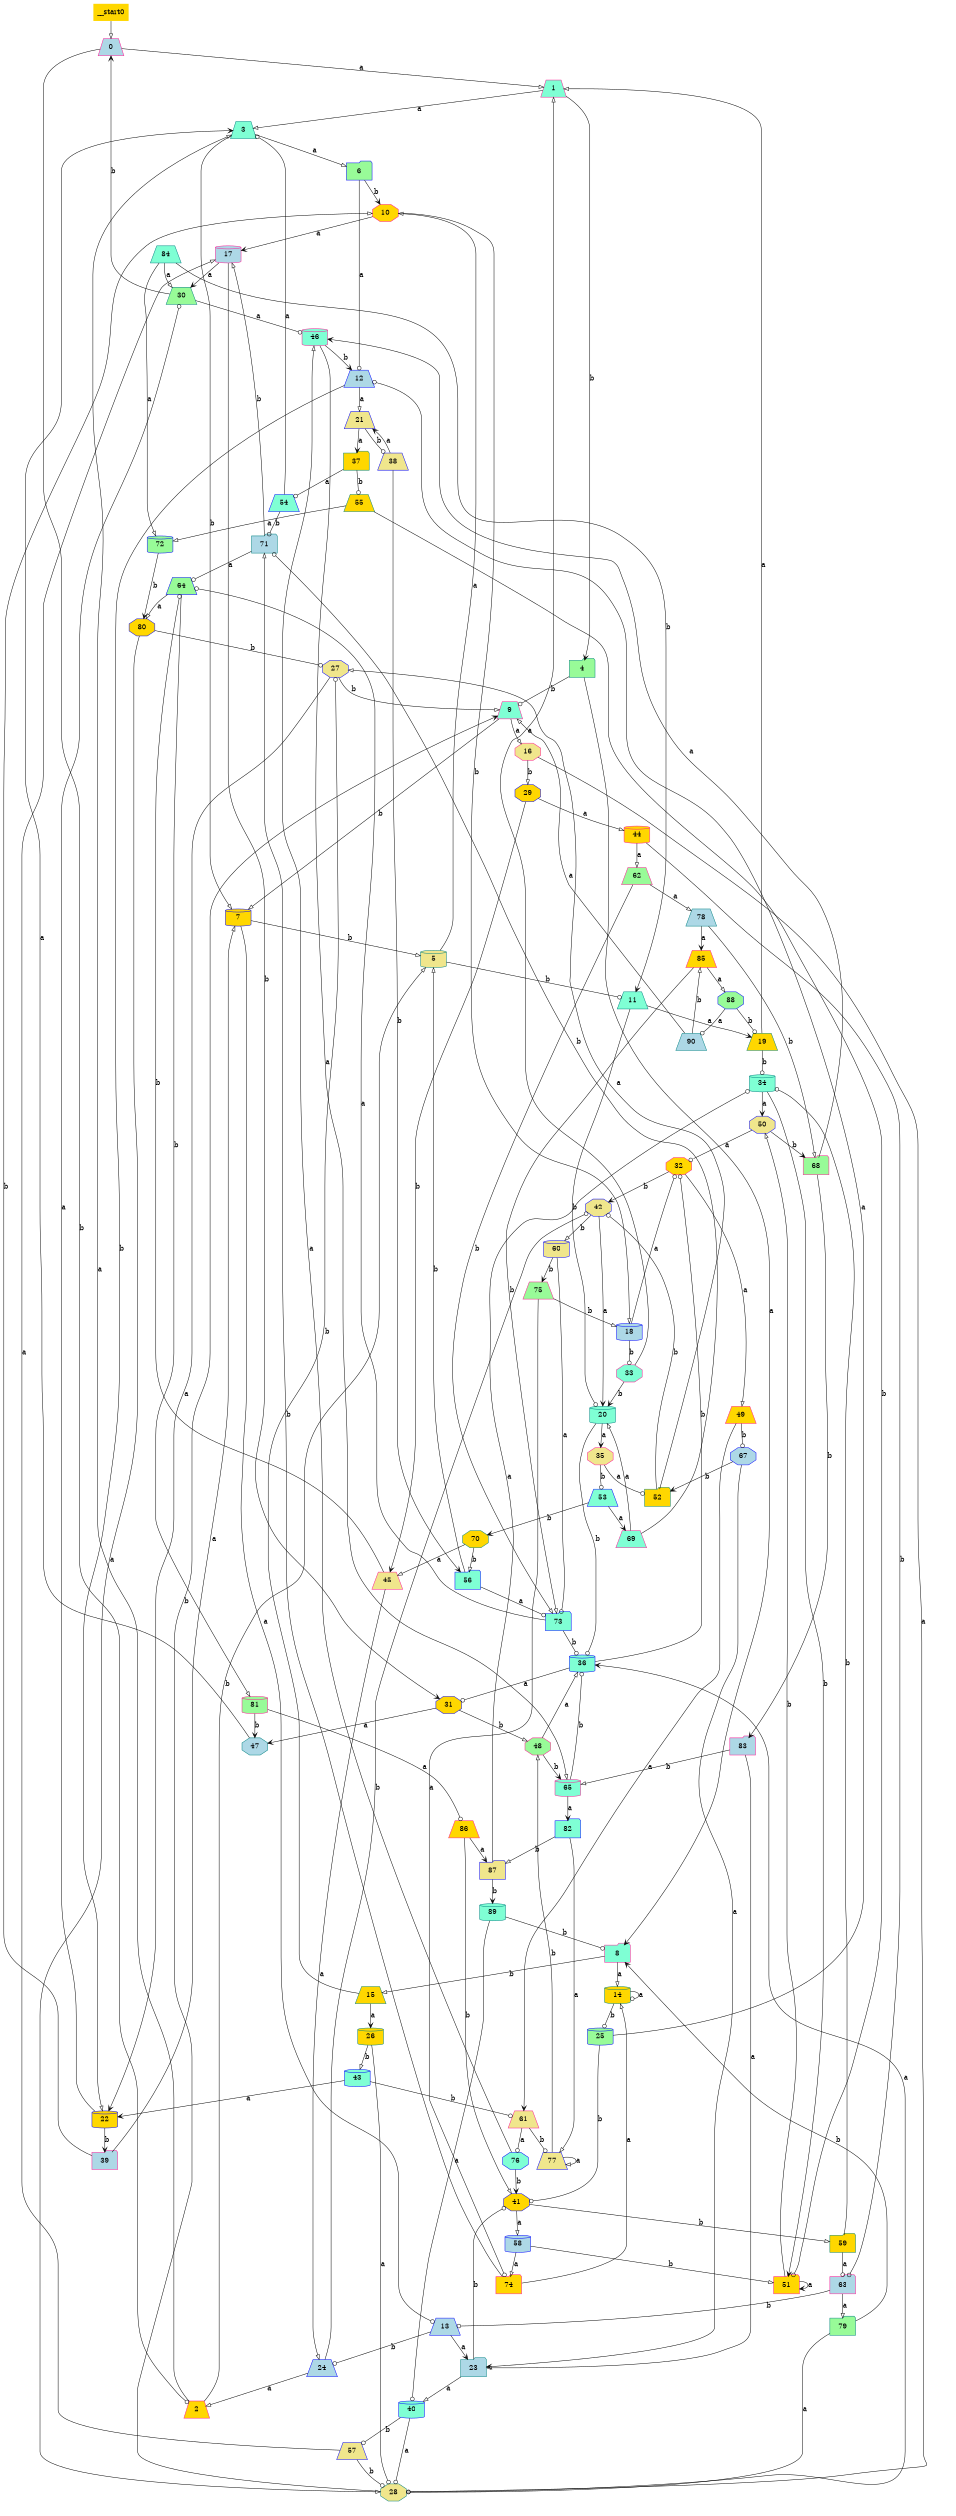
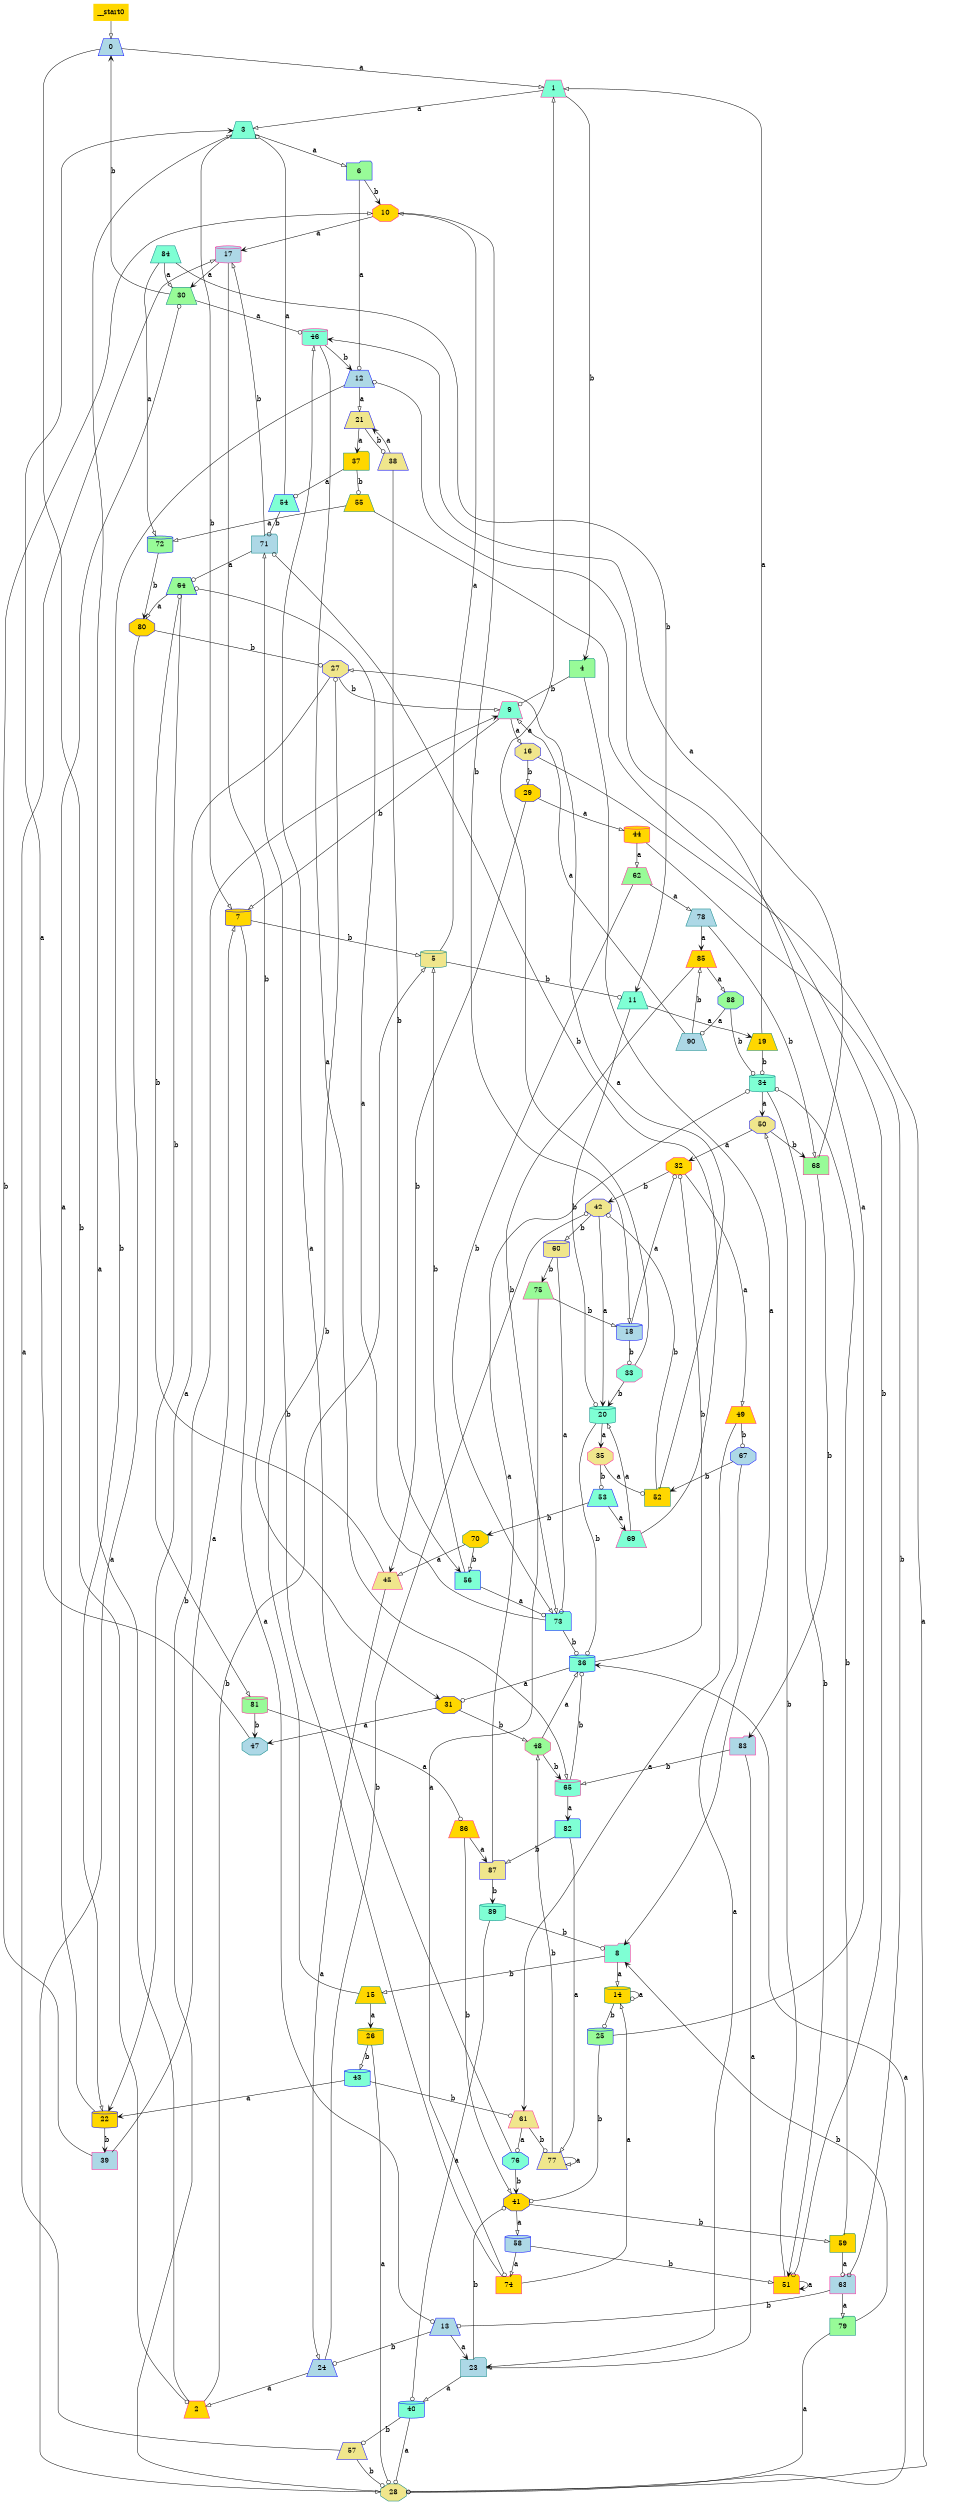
node "0": color deeppink -> blue
node "16": color deeppink -> blue
edge "88" -> "19": now "88" -> "34"
edge "50" -> "32": arrowhead odot -> vee
